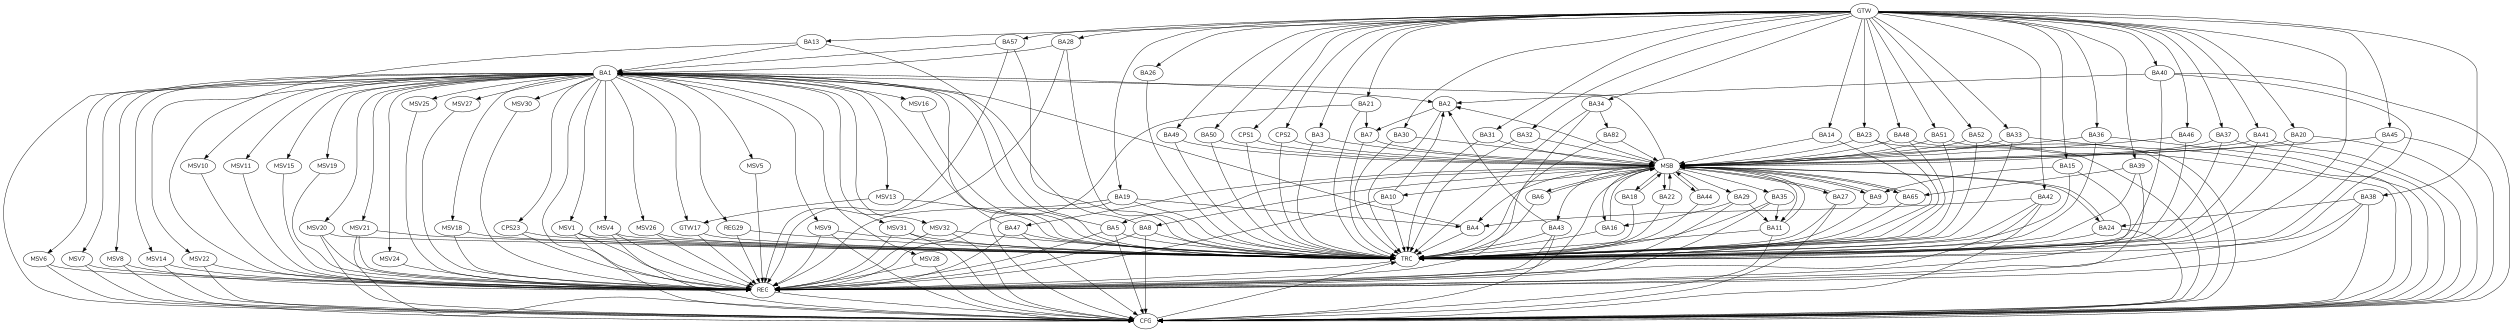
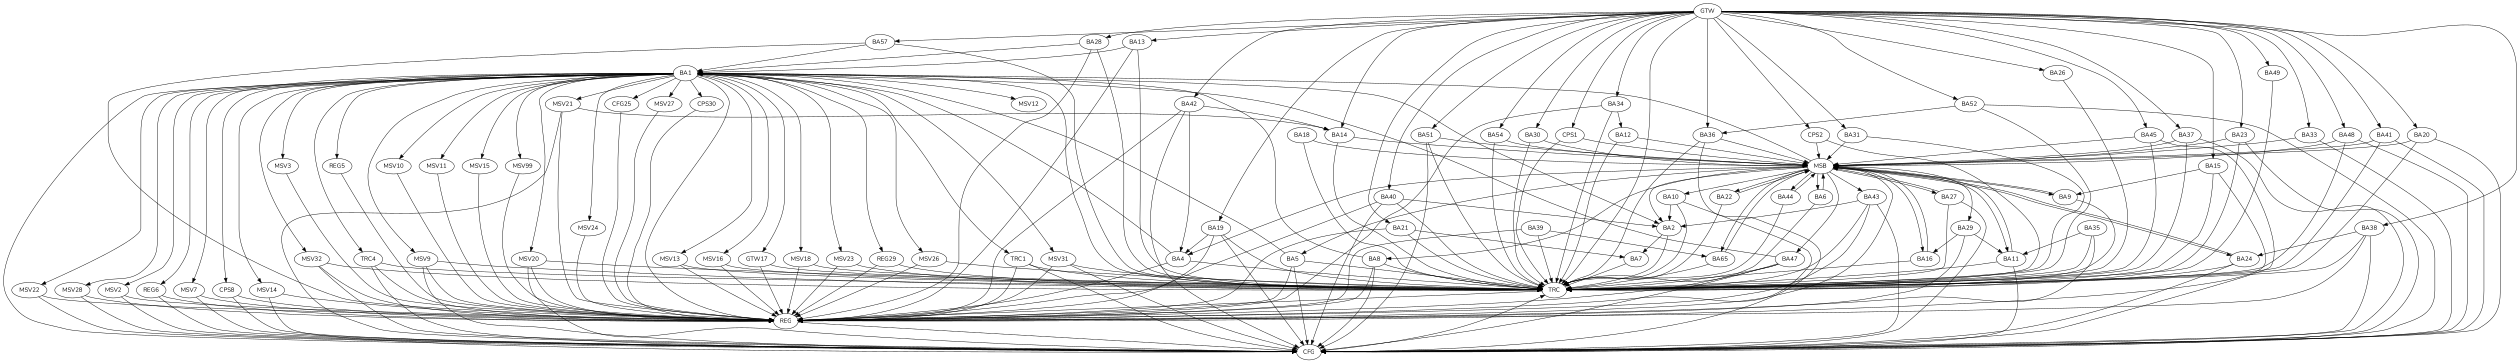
edge "GTW" -> "BA39": removed
node "MSV25": label "MSV25" -> "CFG25"
node "MSV30": label "MSV30" -> "CPS30"
node "MSV12": added
node "BA50": label "BA50" -> "BA54"
node "BA3": removed
node "BA32": removed
node "BA82": label "BA82" -> "BA12"
node "BA46": removed
edge "BA49" -> "MSB": removed
edge "BA52" -> "MSB": now "BA52" -> "BA36"
edge "BA7" -> "MSB": removed
node "MSV3": added
node "MSV19": label "MSV19" -> "MSV99"
node "MSV5": label "MSV5" -> "REG5"
edge "MSB" -> "BA18": removed
edge "MSB" -> "BA35": removed
edge "MSV13" -> "GTW17": now "MSV13" -> "REG"
node "CPS23": label "CPS23" -> "MSV23"
node "MSV1": label "MSV1" -> "TRC1"
node "MSV4": label "MSV4" -> "TRC4"
edge "BA33" -> "TRC": removed
edge "MSV21" -> "TRC": now "MSV21" -> "BA14"
edge "BA42" -> "TRC": now "BA42" -> "BA14"
node "MSV6": label "MSV6" -> "REG6"
node "MSV8": label "MSV8" -> "CPS8"
edge "MSV16" -> "REG": added
node "MSV2": added
edge "BA4" -> "REG": added
